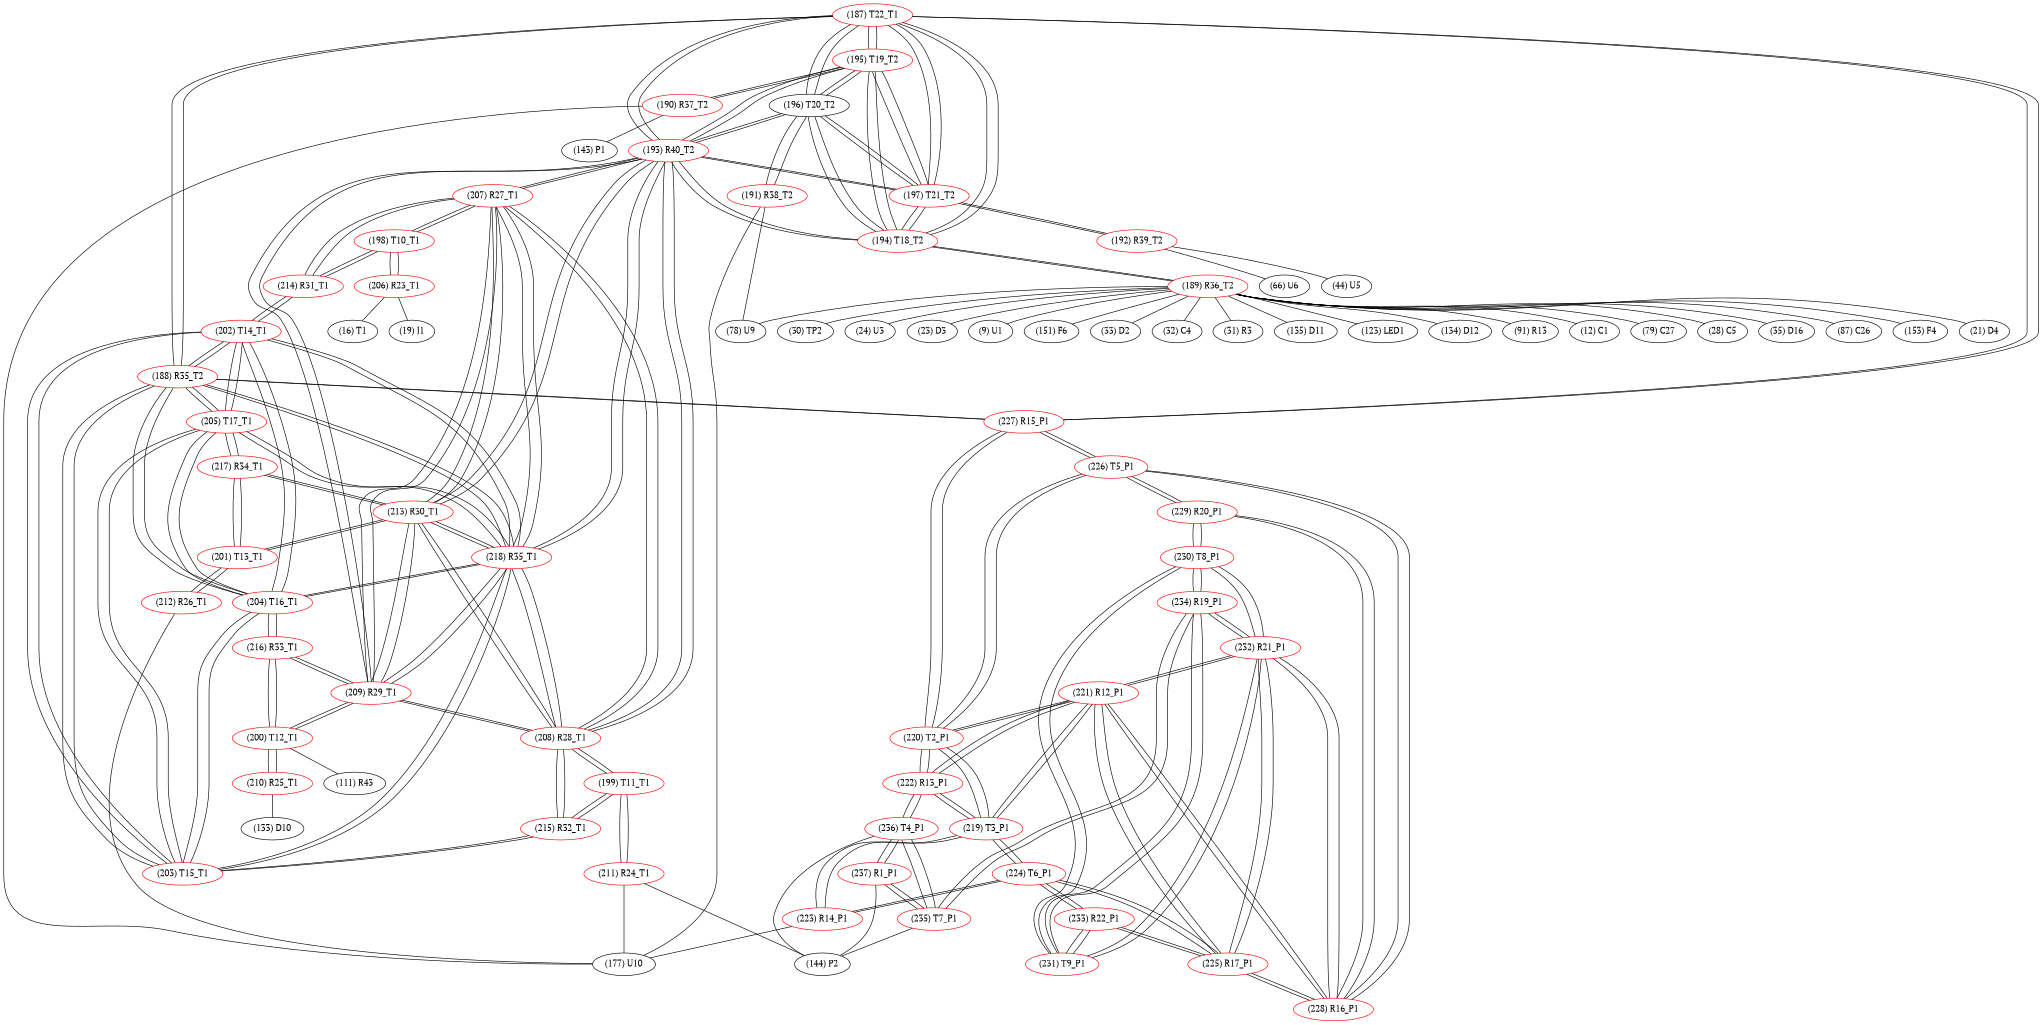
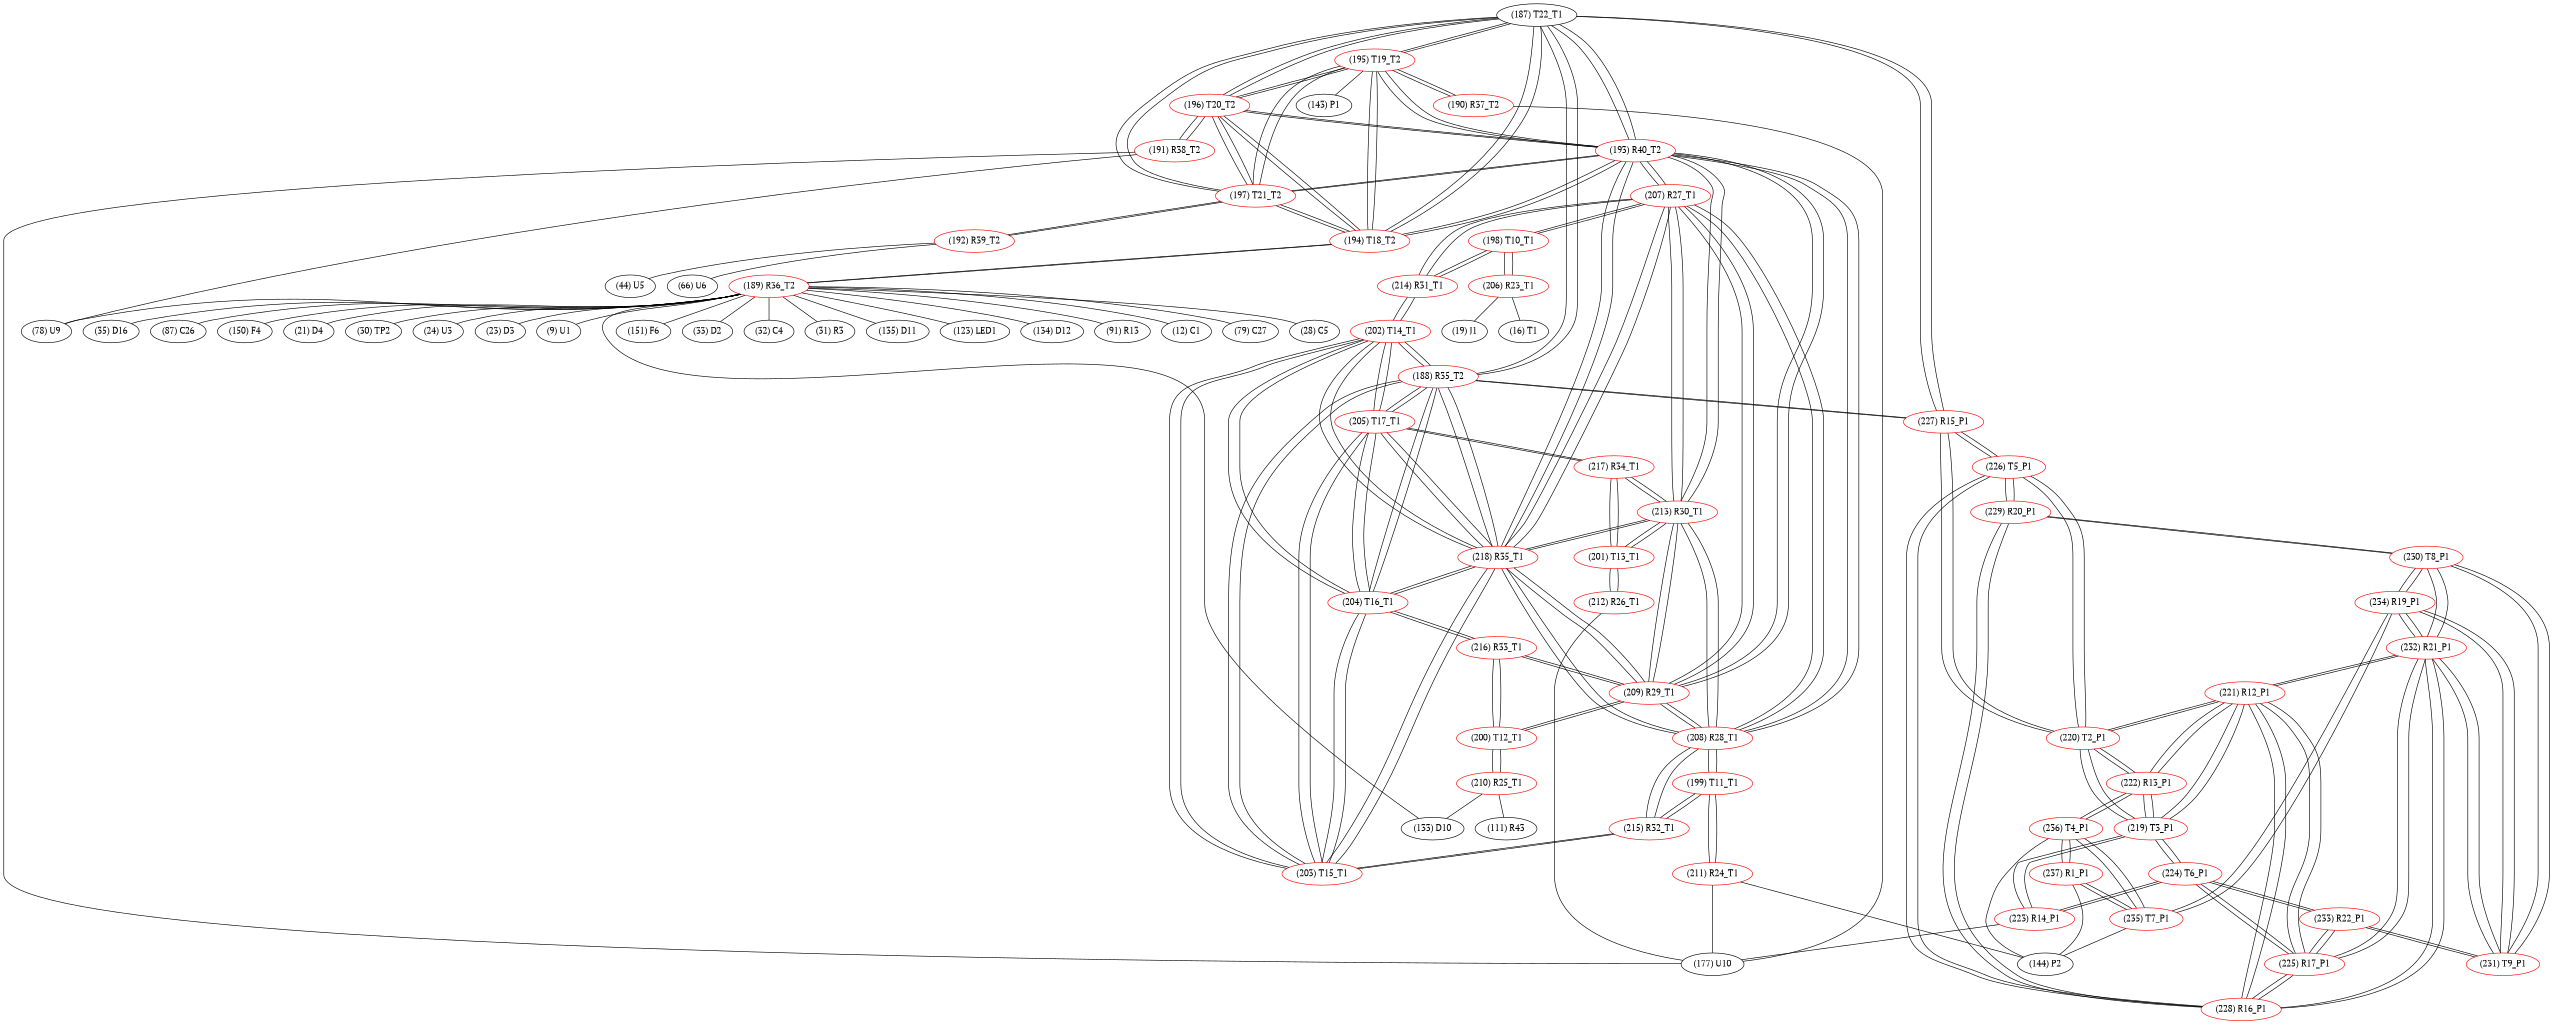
node "(187) T22_T1": color red -> black
node "(196) T20_T2": color black -> red
edge "(190) R37_T2" -- "(143) P1": now "(195) T19_T2" -- "(143) P1"
node "(153) F4": label "(153) F4" -> "(150) F4"
edge "(189) R36_T2" -- "(133) D10": added
edge "(200) T12_T1" -- "(111) R43": now "(210) R25_T1" -- "(111) R43"
